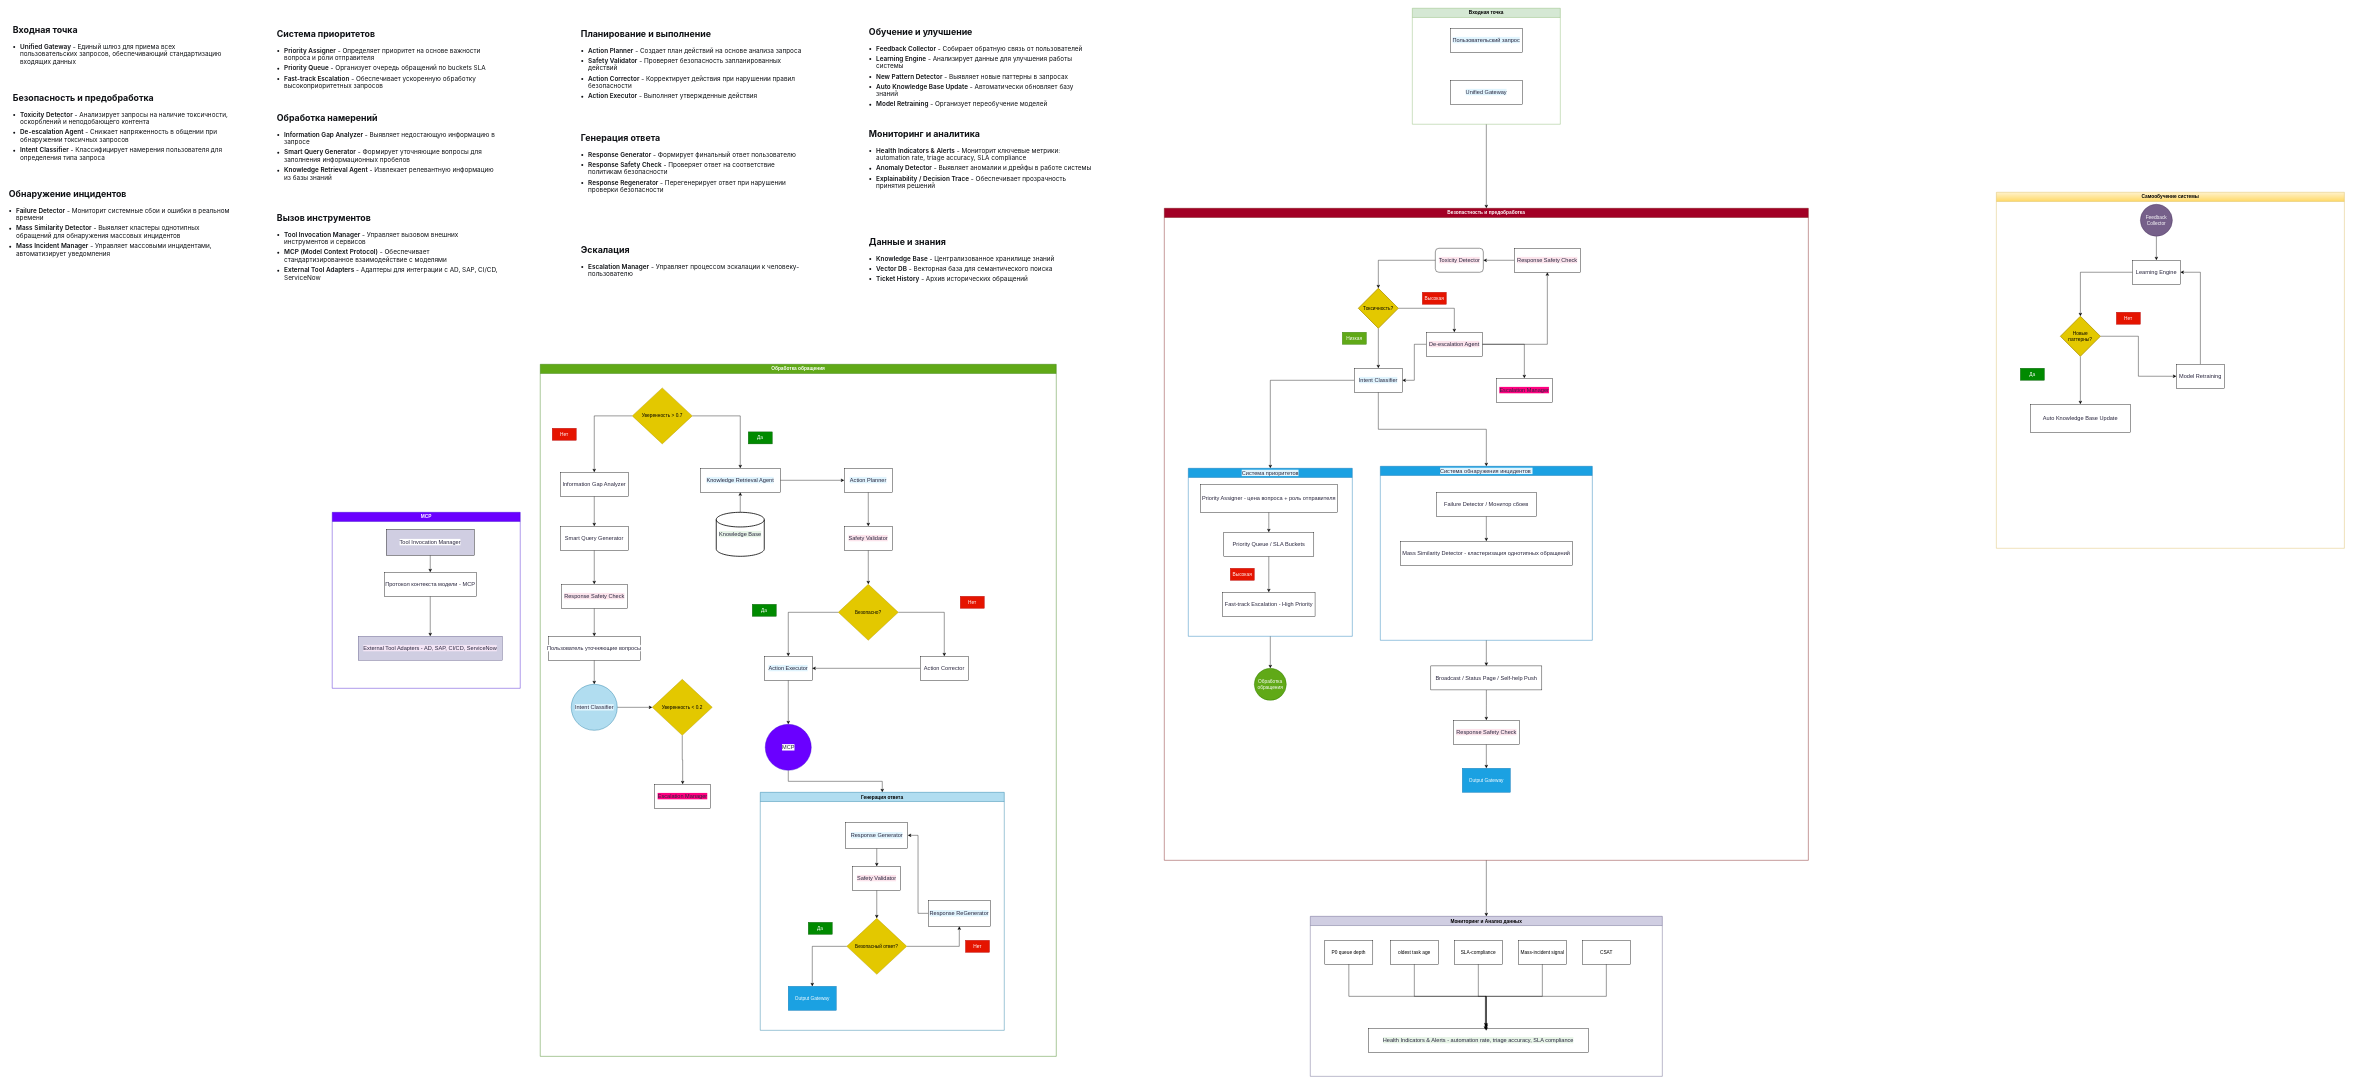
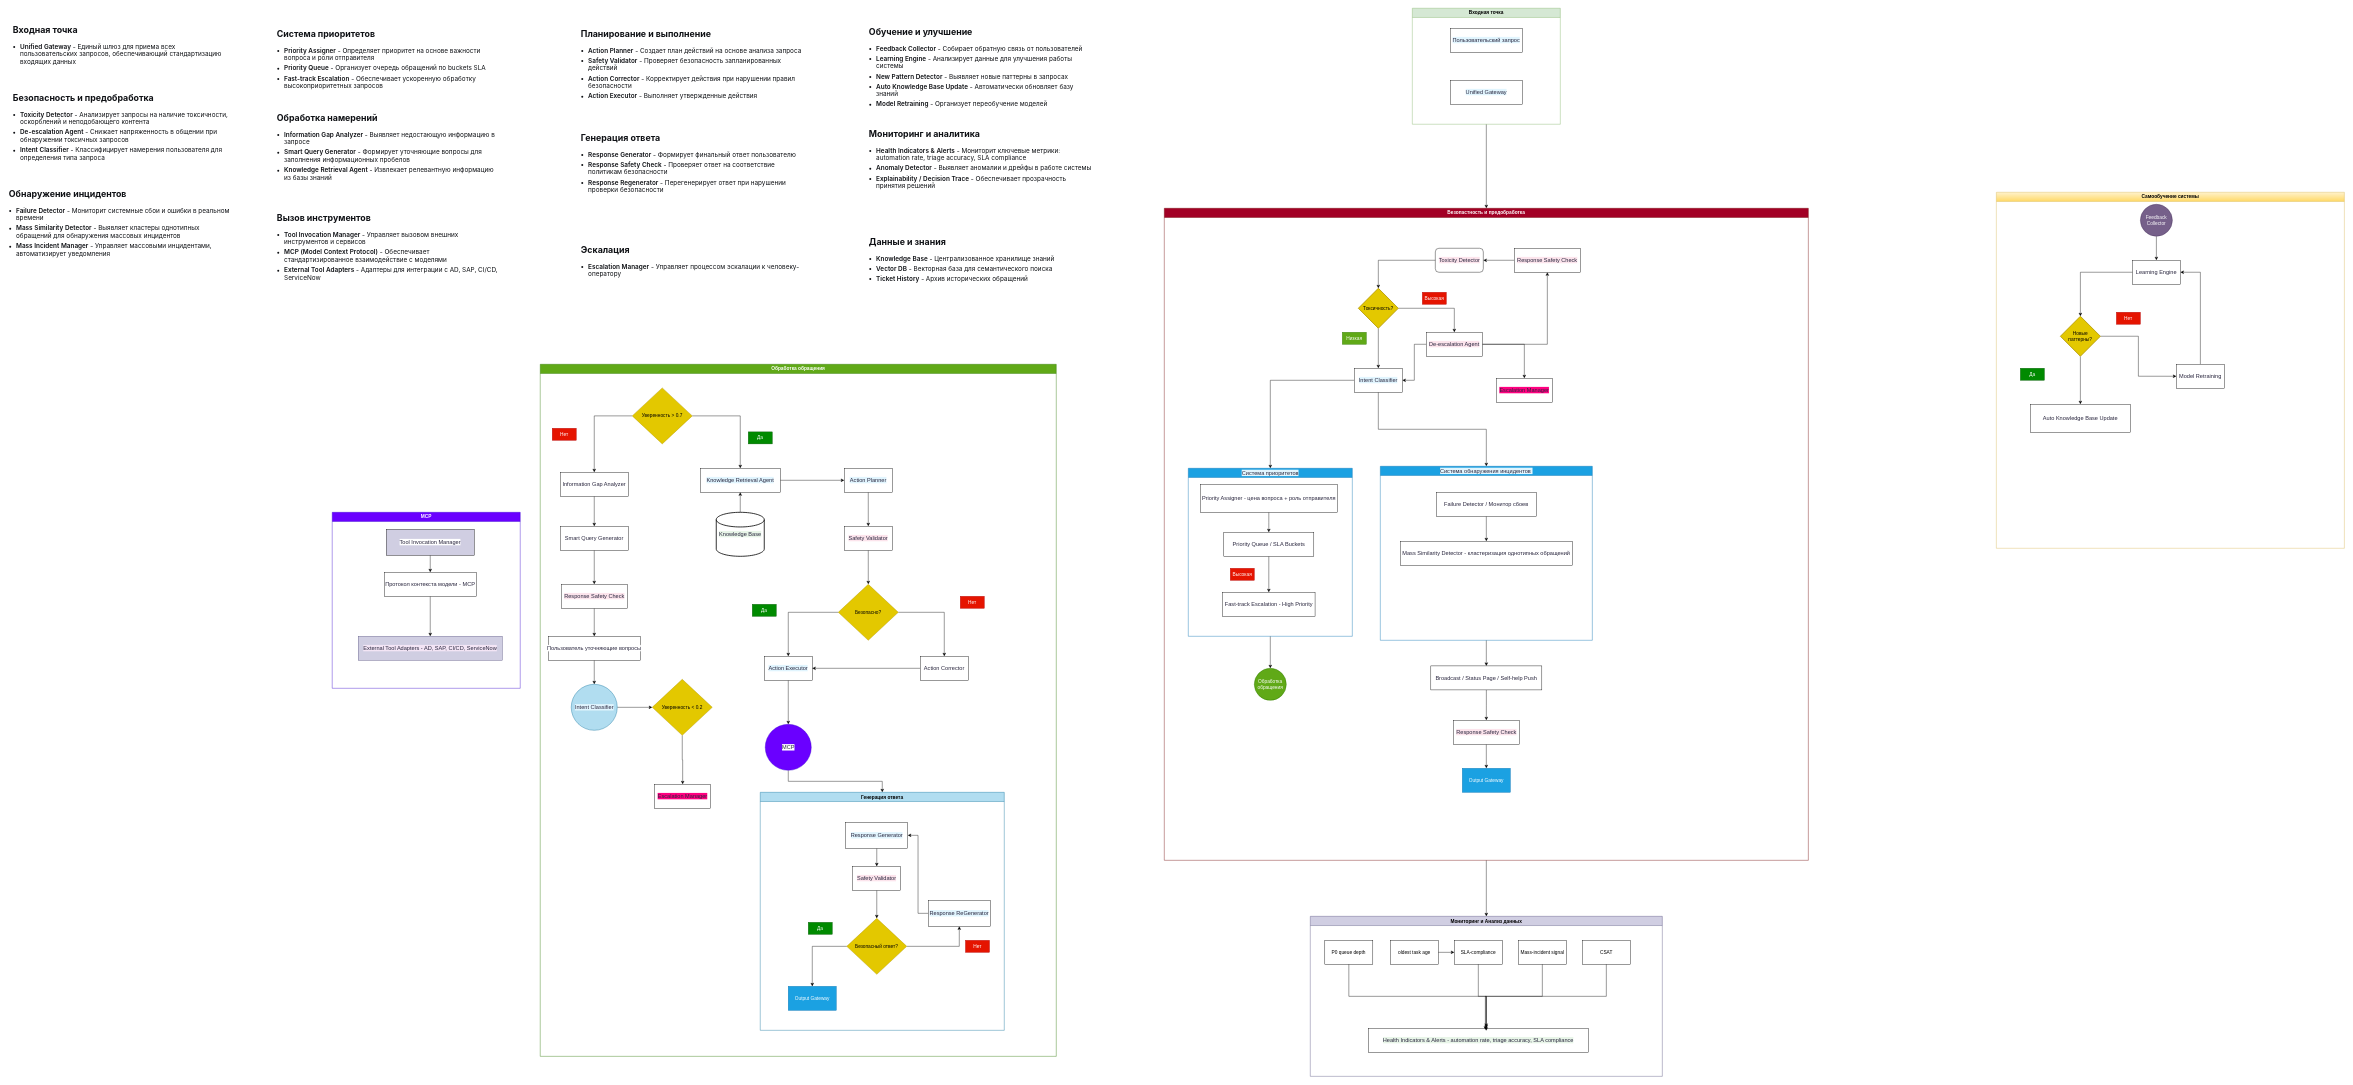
node "ЭскалацияEscalation Manager - Управляет процессом эскалации к человеку-пользователю": label "ЭскалацияEscalation Manager - Управляет процессом эскалации к человеку-пользователю" -> "ЭскалацияEscalation Manager - Управляет процессом эскалации к человеку-оператору"
edge "oldest task age" -> "Health Indicators & Alerts - automation rate, triage accuracy, SLA compliance": now "oldest task age" -> "SLA-compliance"
